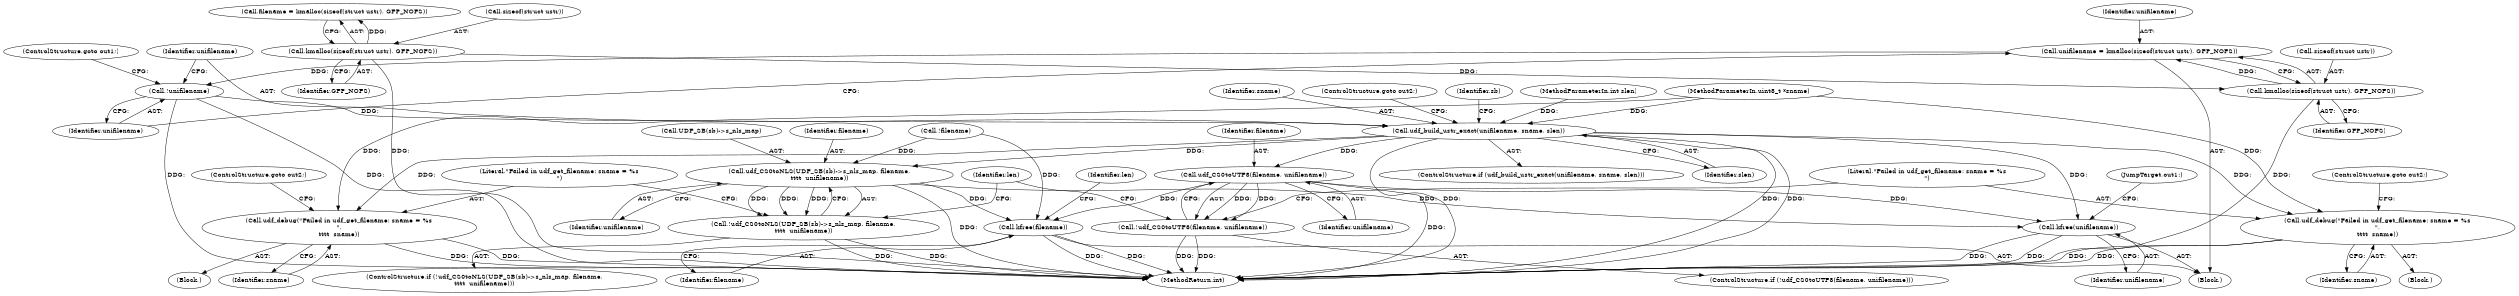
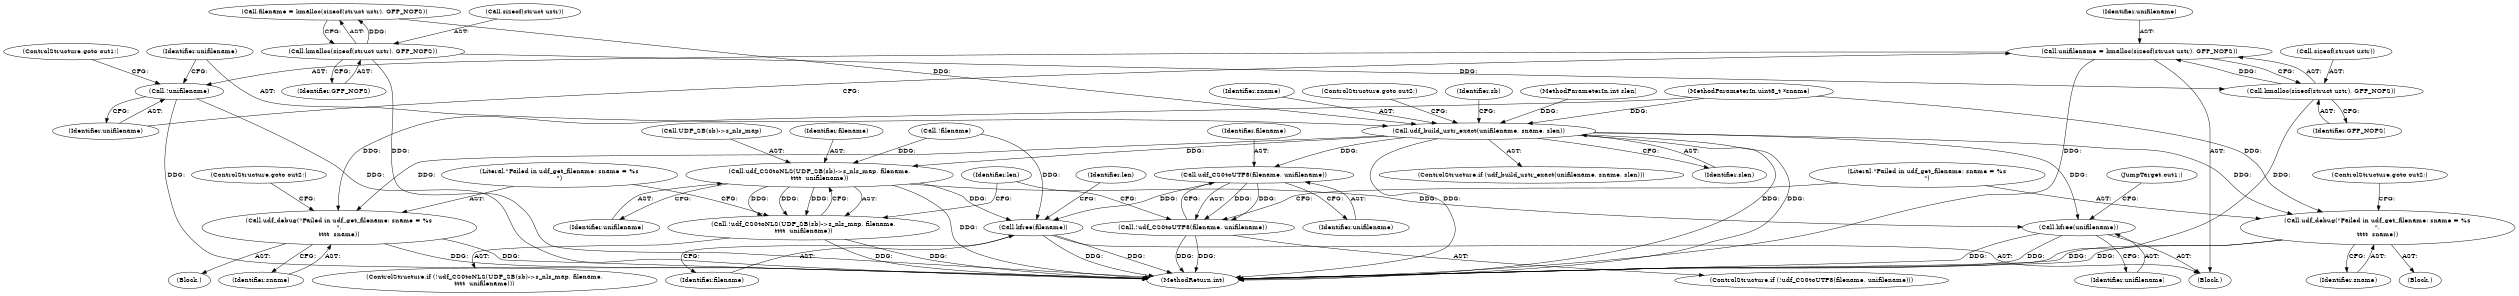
edge "(Call,unifilename = kmalloc(sizeof(struct ustr), GFP_NOFS))" -> "(Call,!unifilename)": label "DDG: " -> "AST: "
edge "(Call,!unifilename)" -> "(Call,udf_build_ustr_exact(unifilename, sname, slen))": now "(Call,filename = kmalloc(sizeof(struct ustr), GFP_NOFS))" -> "(Call,udf_build_ustr_exact(unifilename, sname, slen))"
edge "(Call,udf_CS0toUTF8(filename, unifilename))" -> "(Call,kfree(unifilename))": removed, label "DDG:"
edge "(Call,udf_CS0toUTF8(filename, unifilename))" -> "(MethodReturn,int)": now "(Call,unifilename = kmalloc(sizeof(struct ustr), GFP_NOFS))" -> "(MethodReturn,int)"
